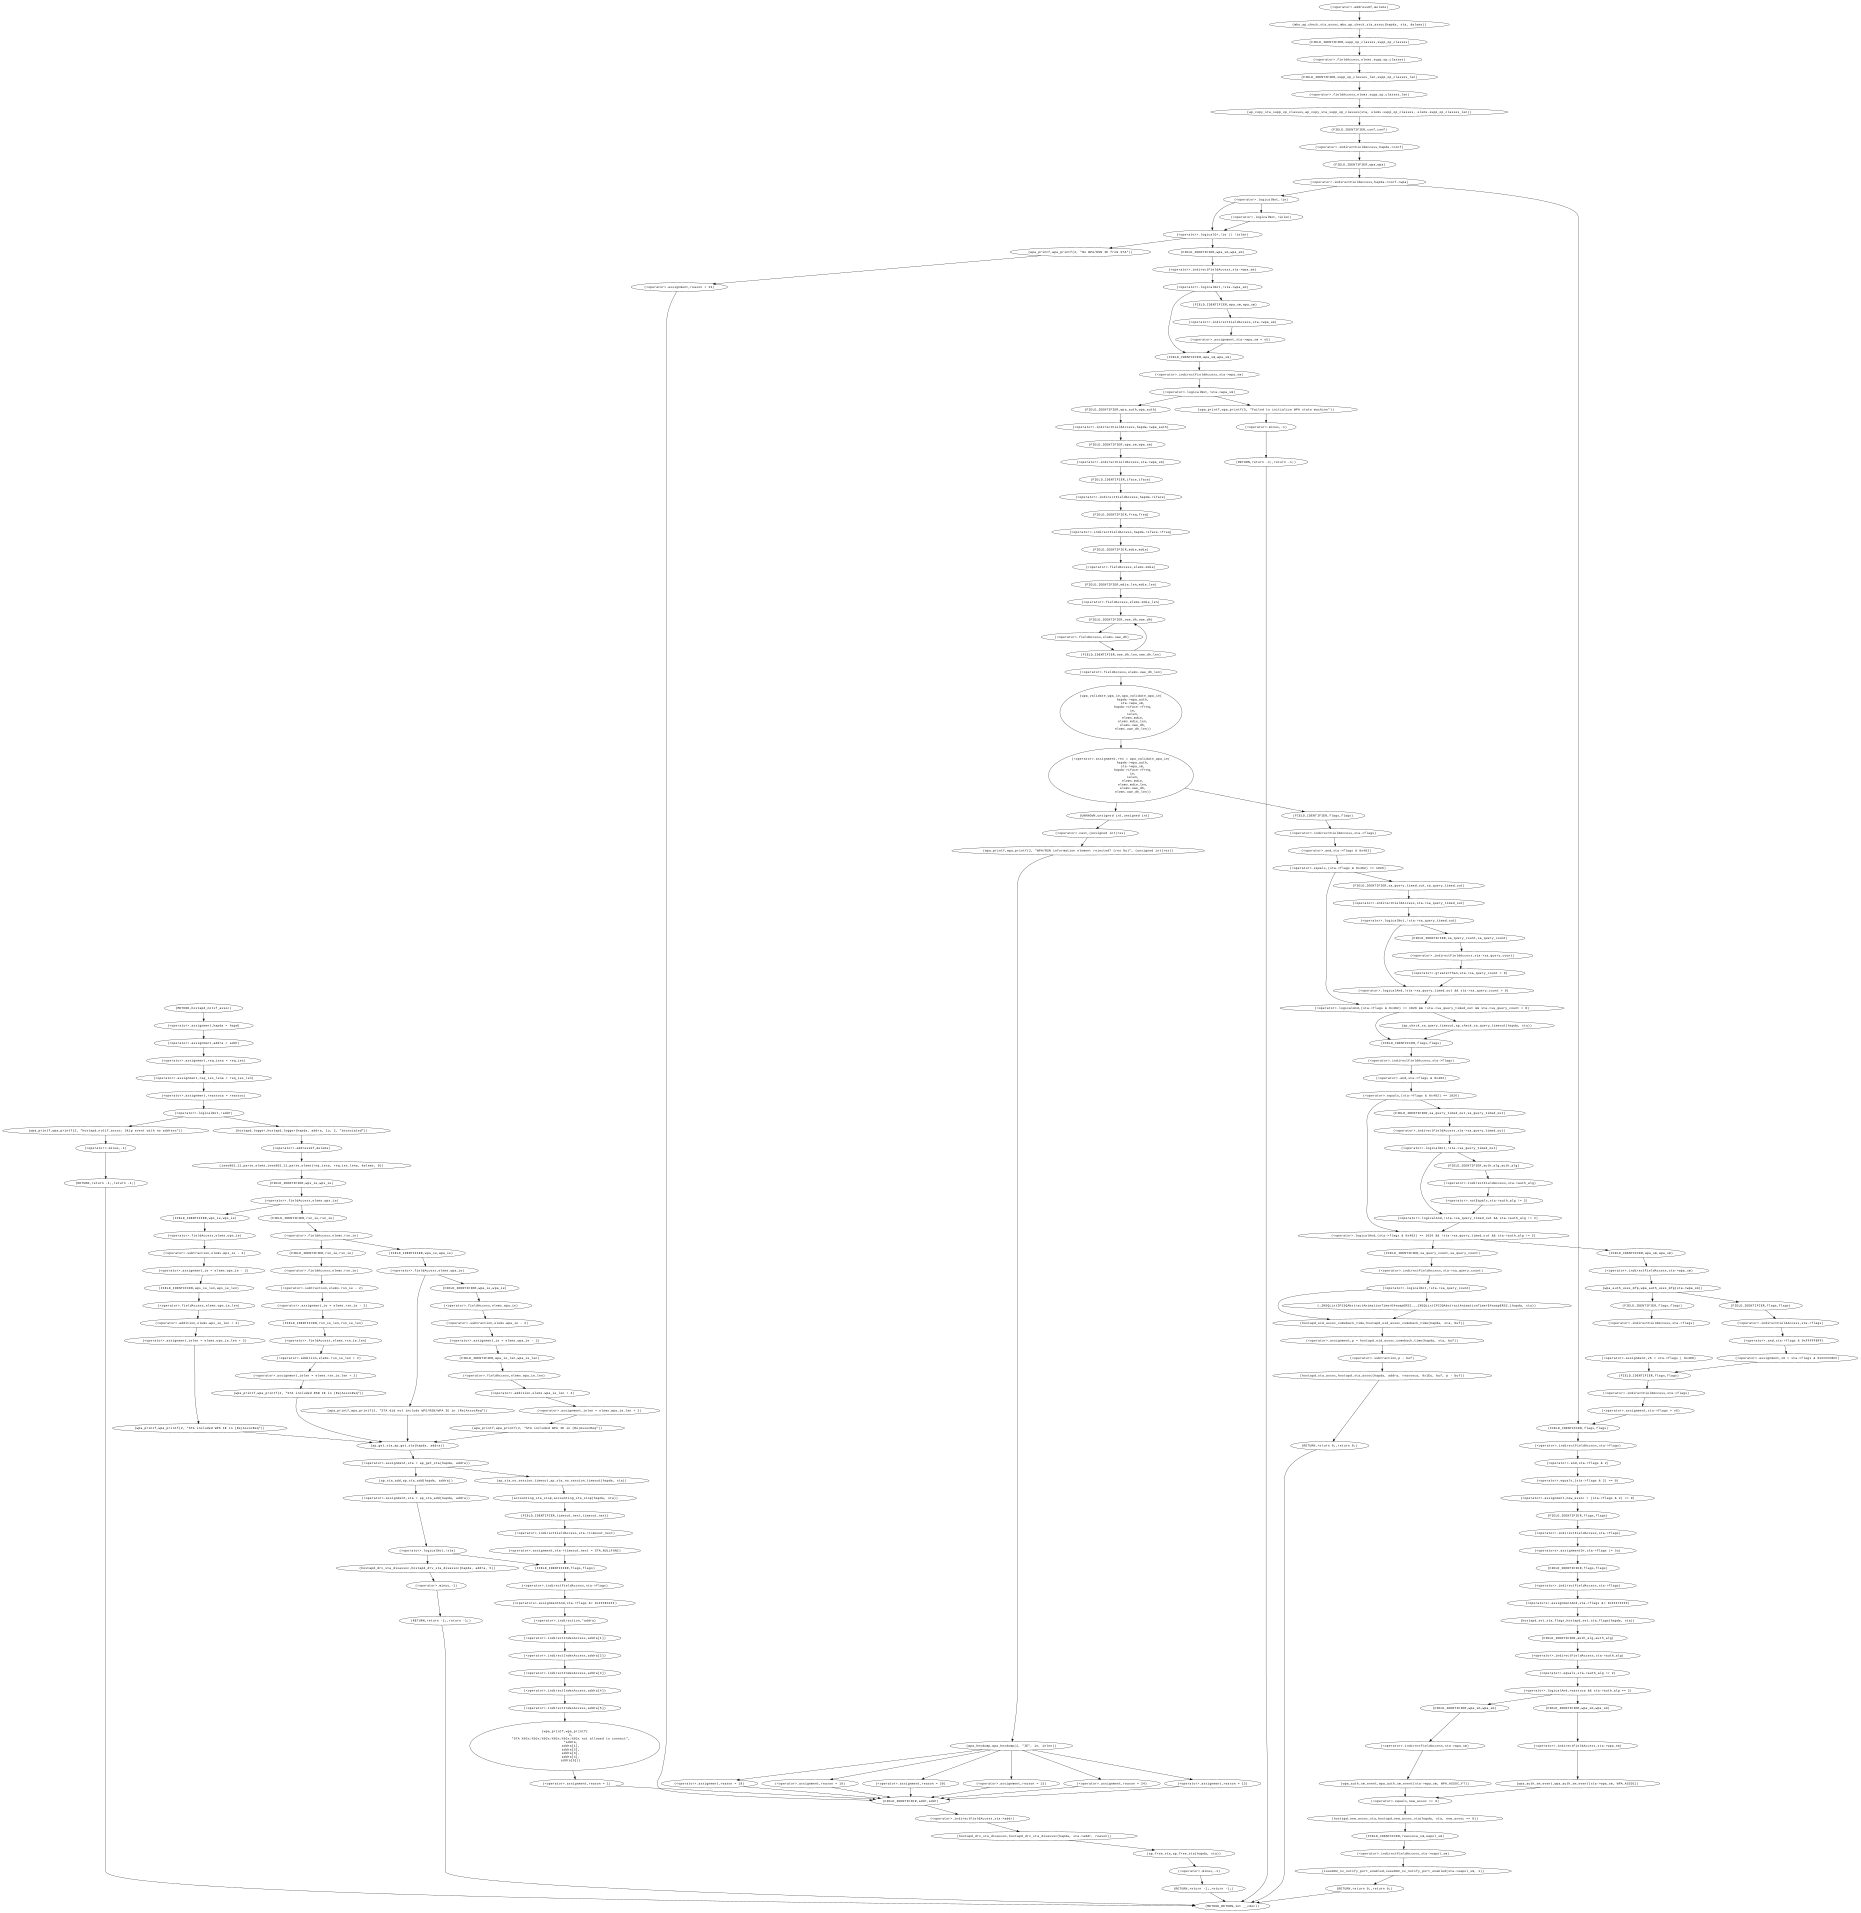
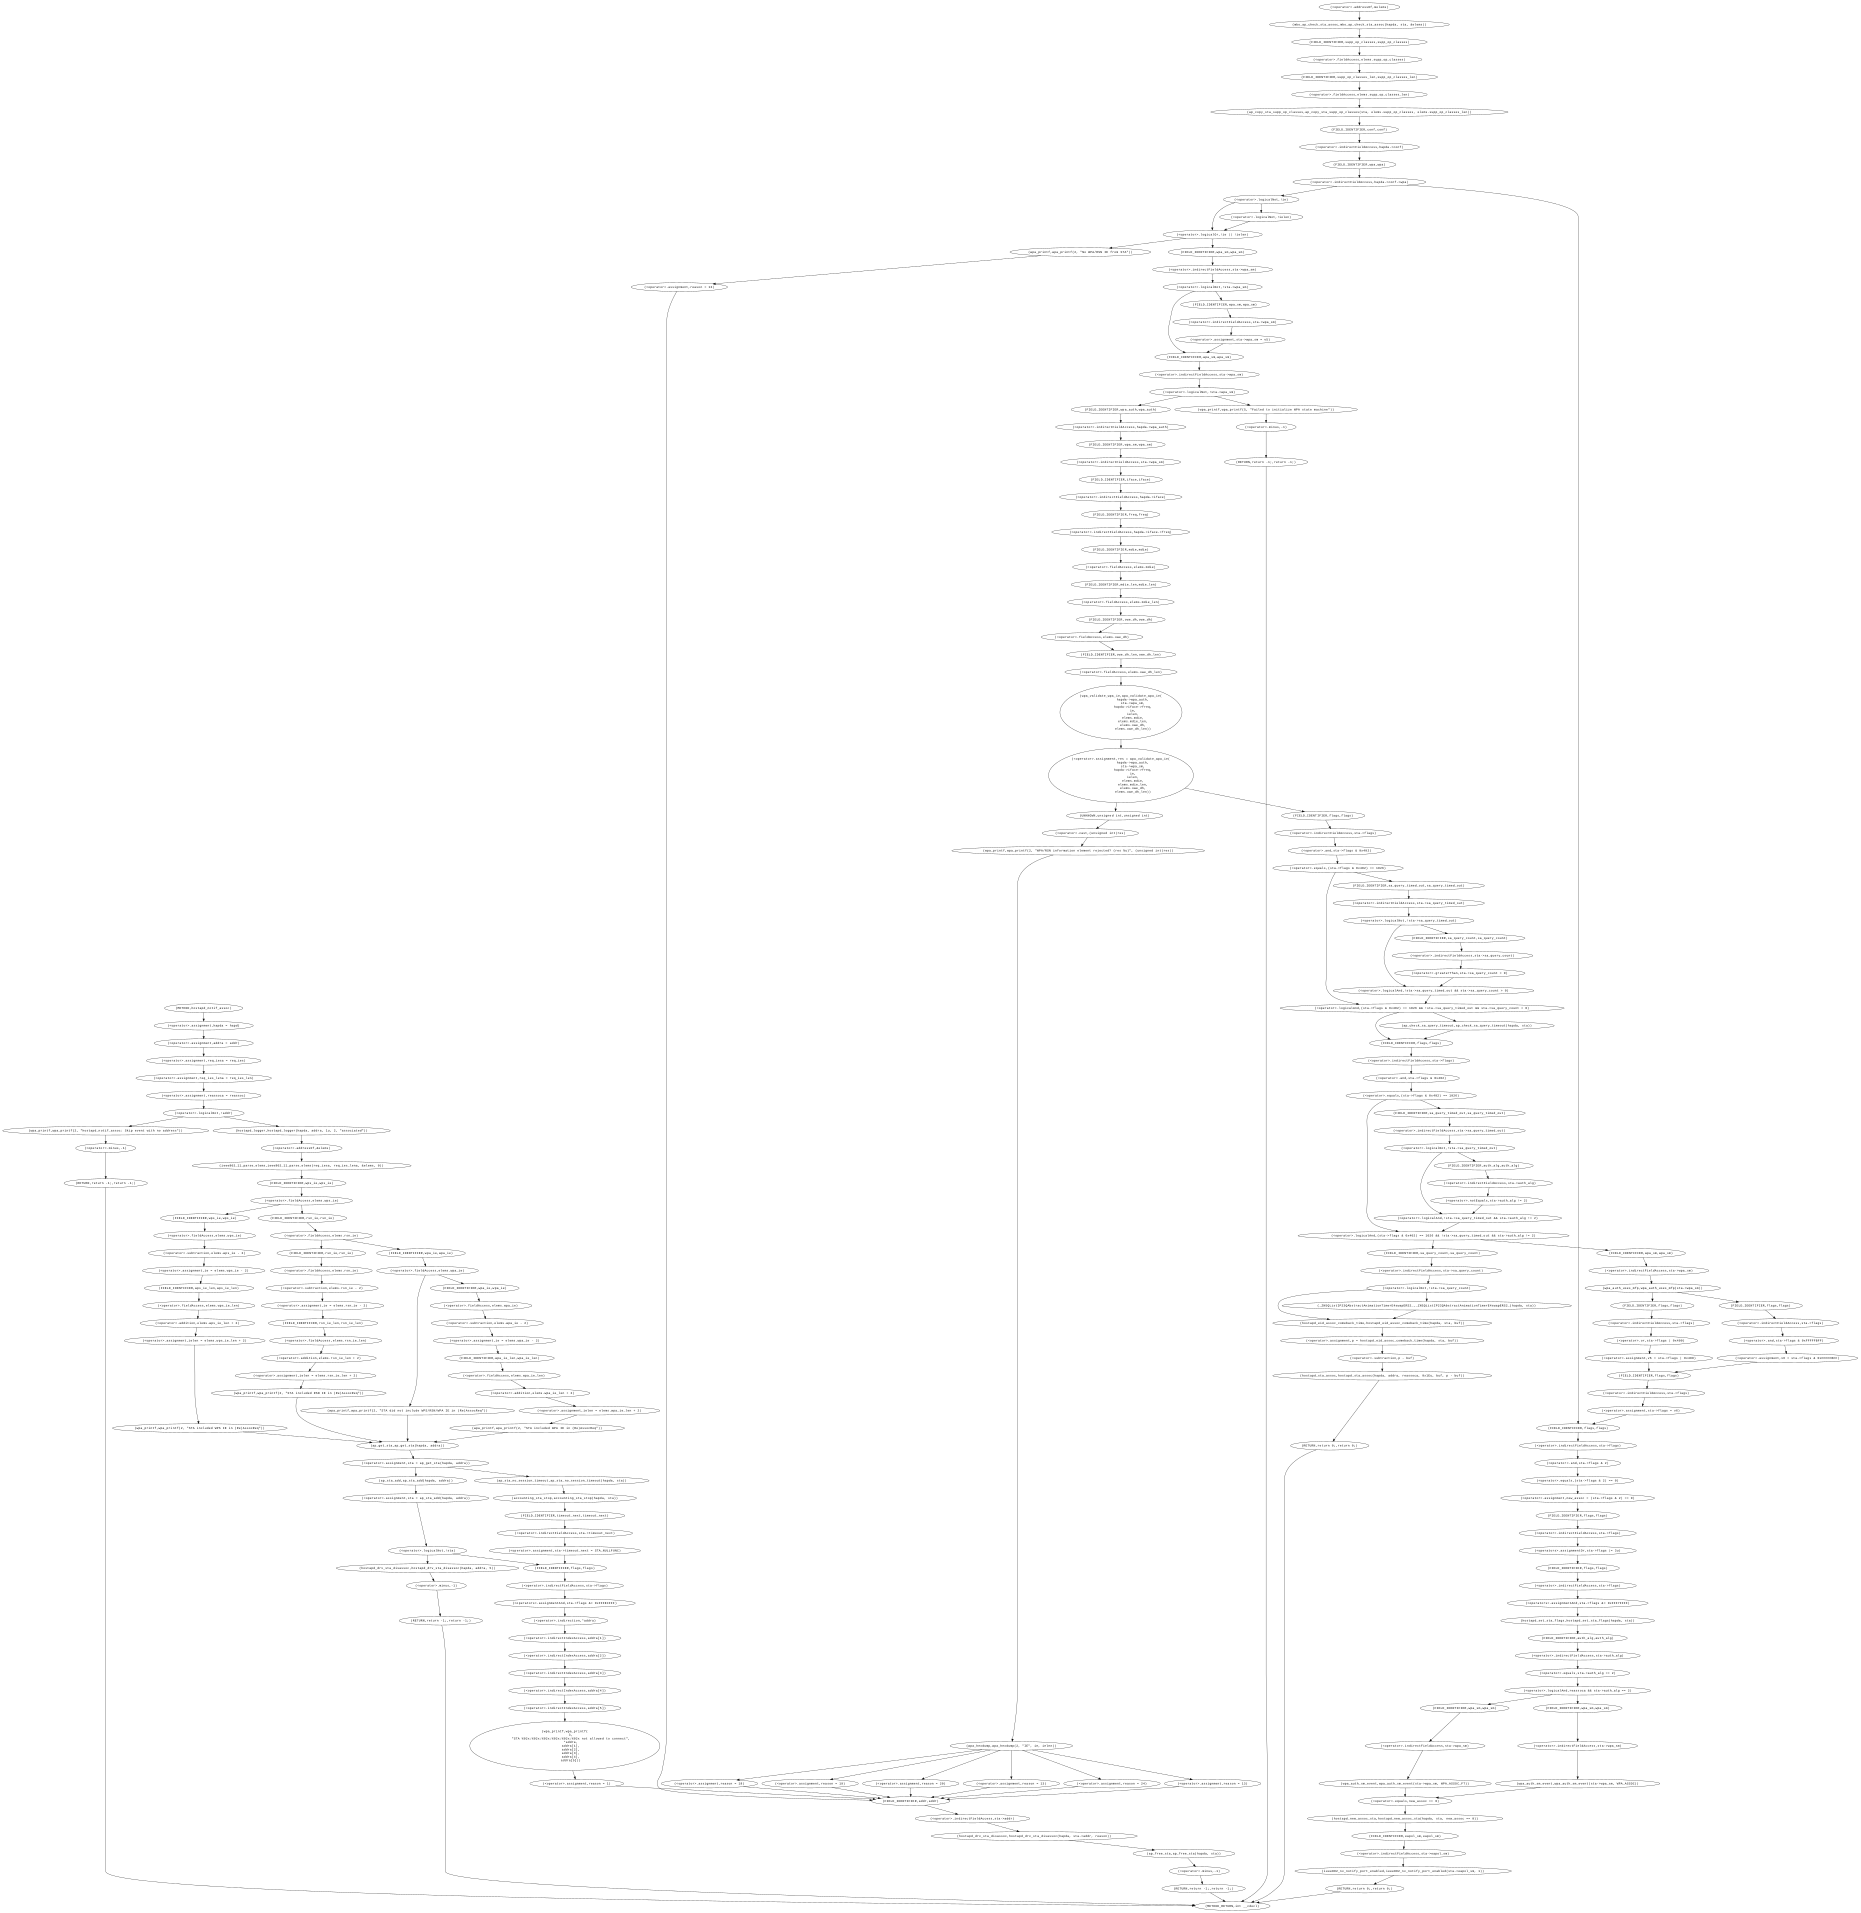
edge "(FIELD_IDENTIFIER,owe_dh_len,owe_dh_len)" -> "(FIELD_IDENTIFIER,owe_dh,owe_dh)": now "(FIELD_IDENTIFIER,owe_dh_len,owe_dh_len)" -> "(<operator>.fieldAccess,elems.owe_dh_len)"
node "(<operator>.or,sta->flags | 0x400)": added
node "(FIELD_IDENTIFIER,reassoca_sm,eapol_sm)": label "(FIELD_IDENTIFIER,reassoca_sm,eapol_sm)" -> "(FIELD_IDENTIFIER,eapol_sm,eapol_sm)"
